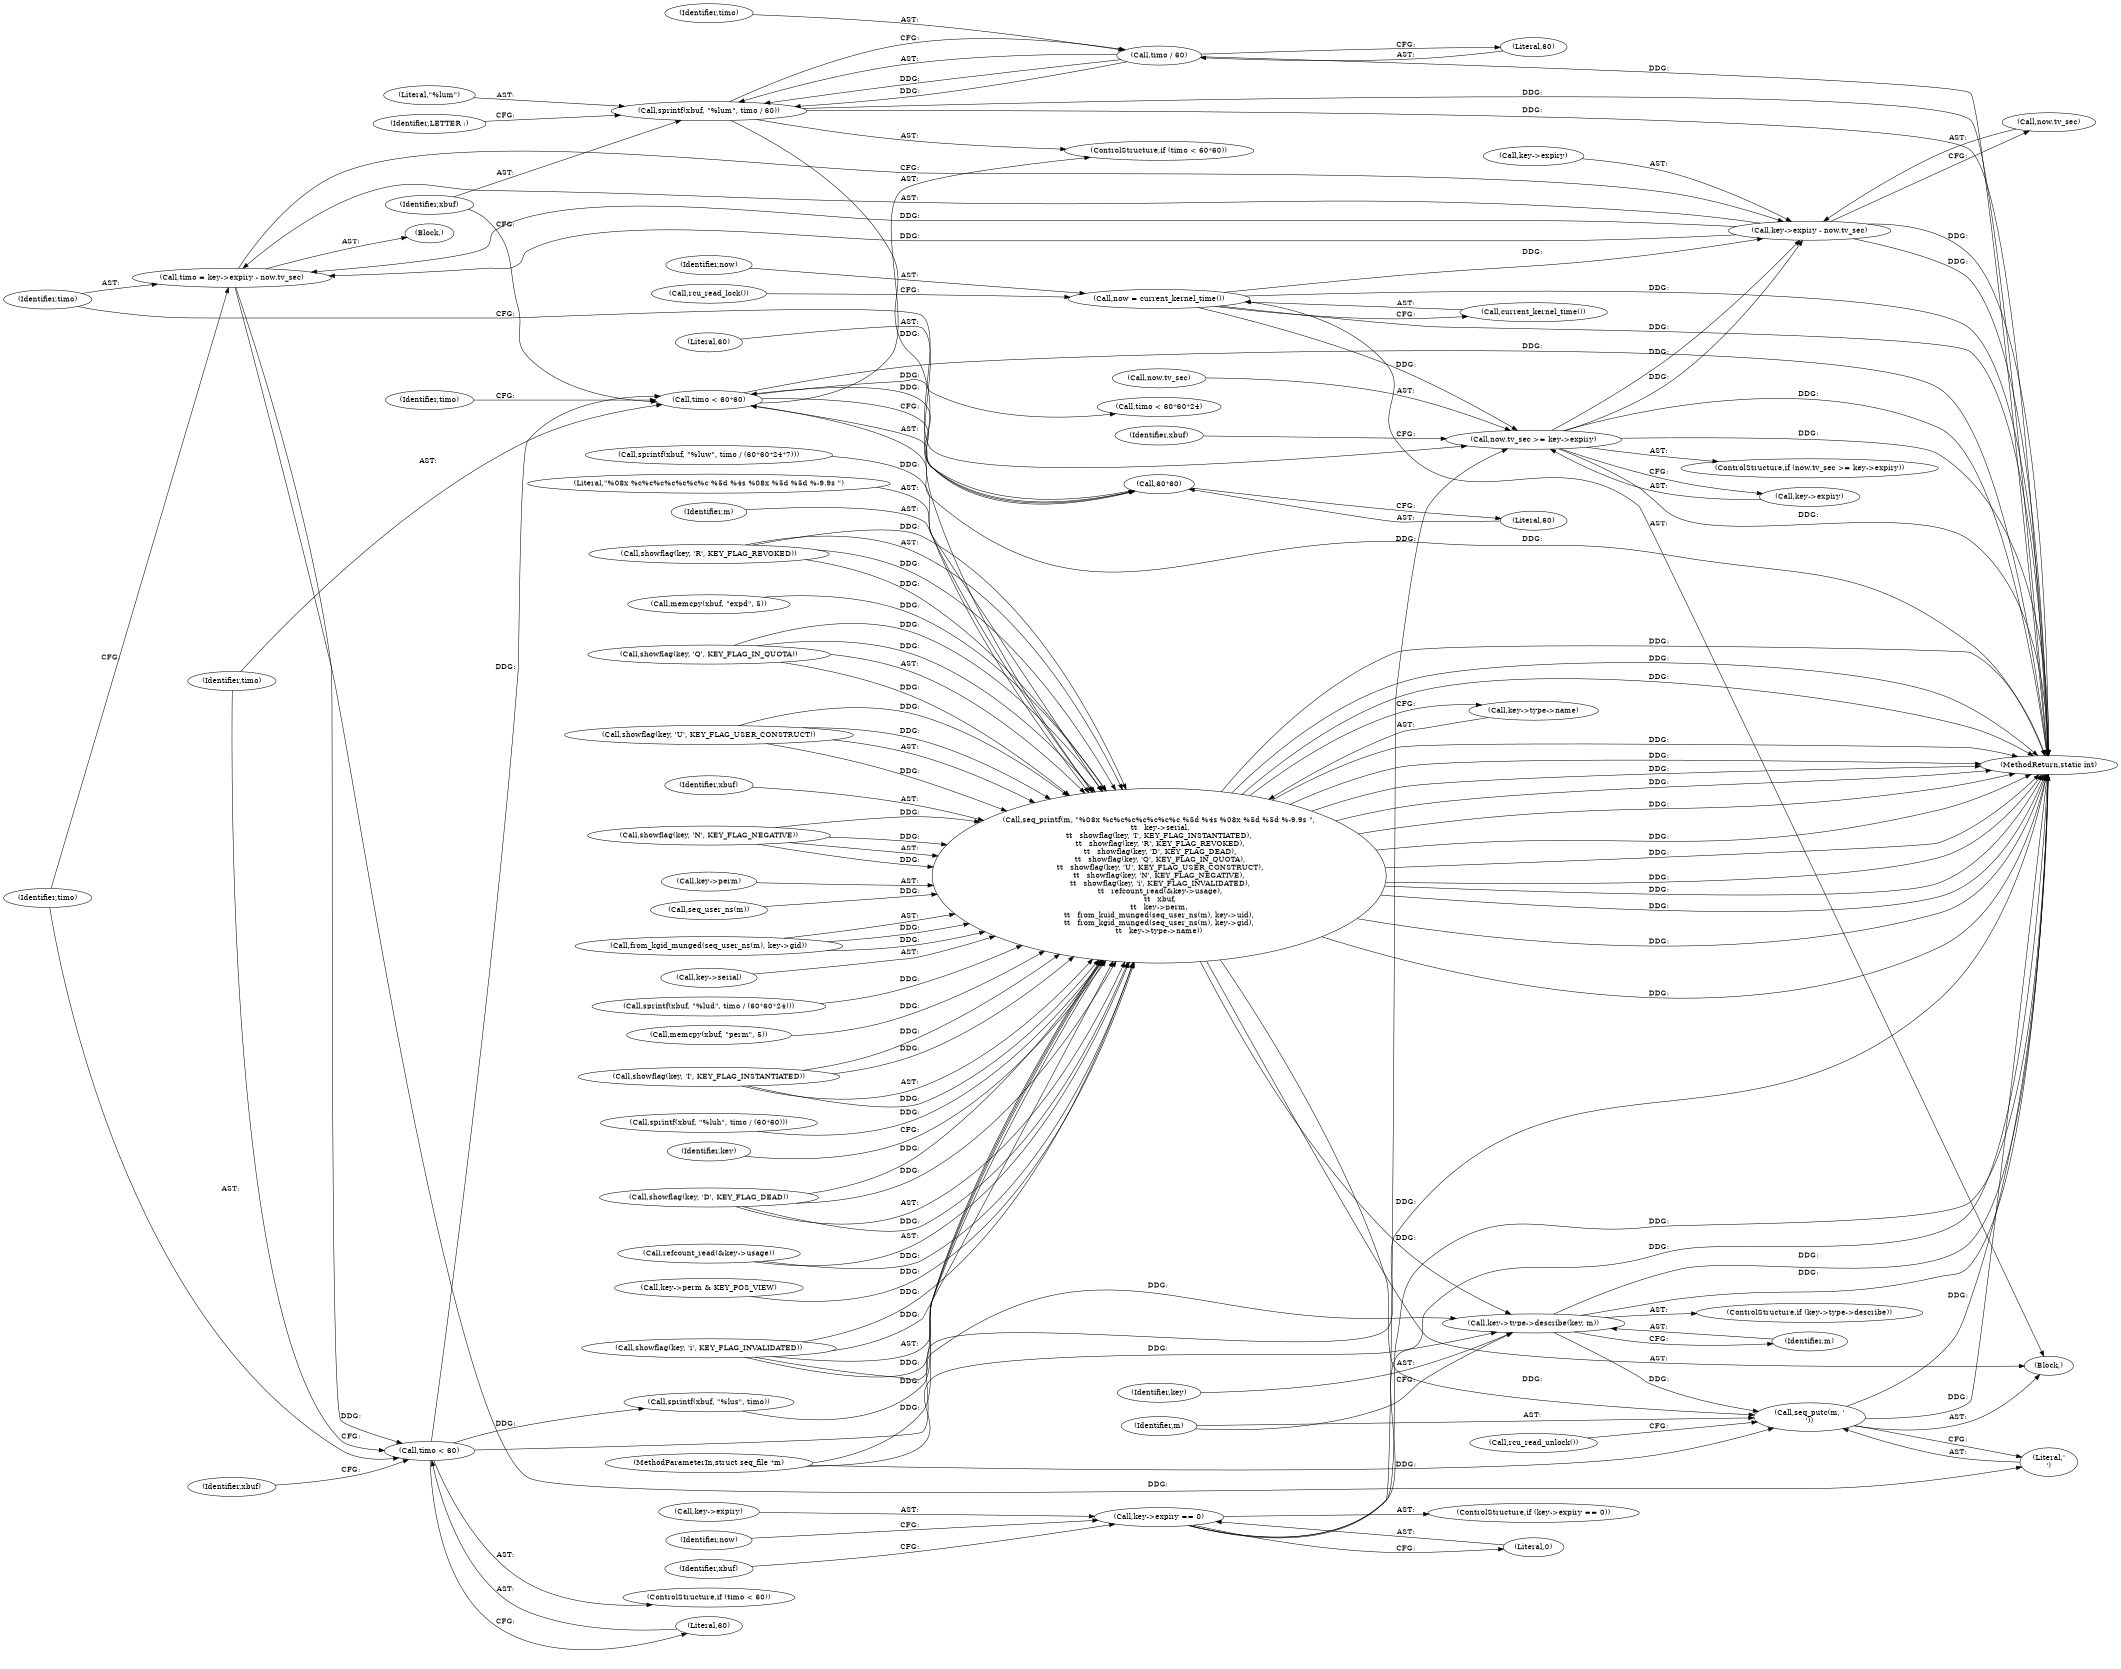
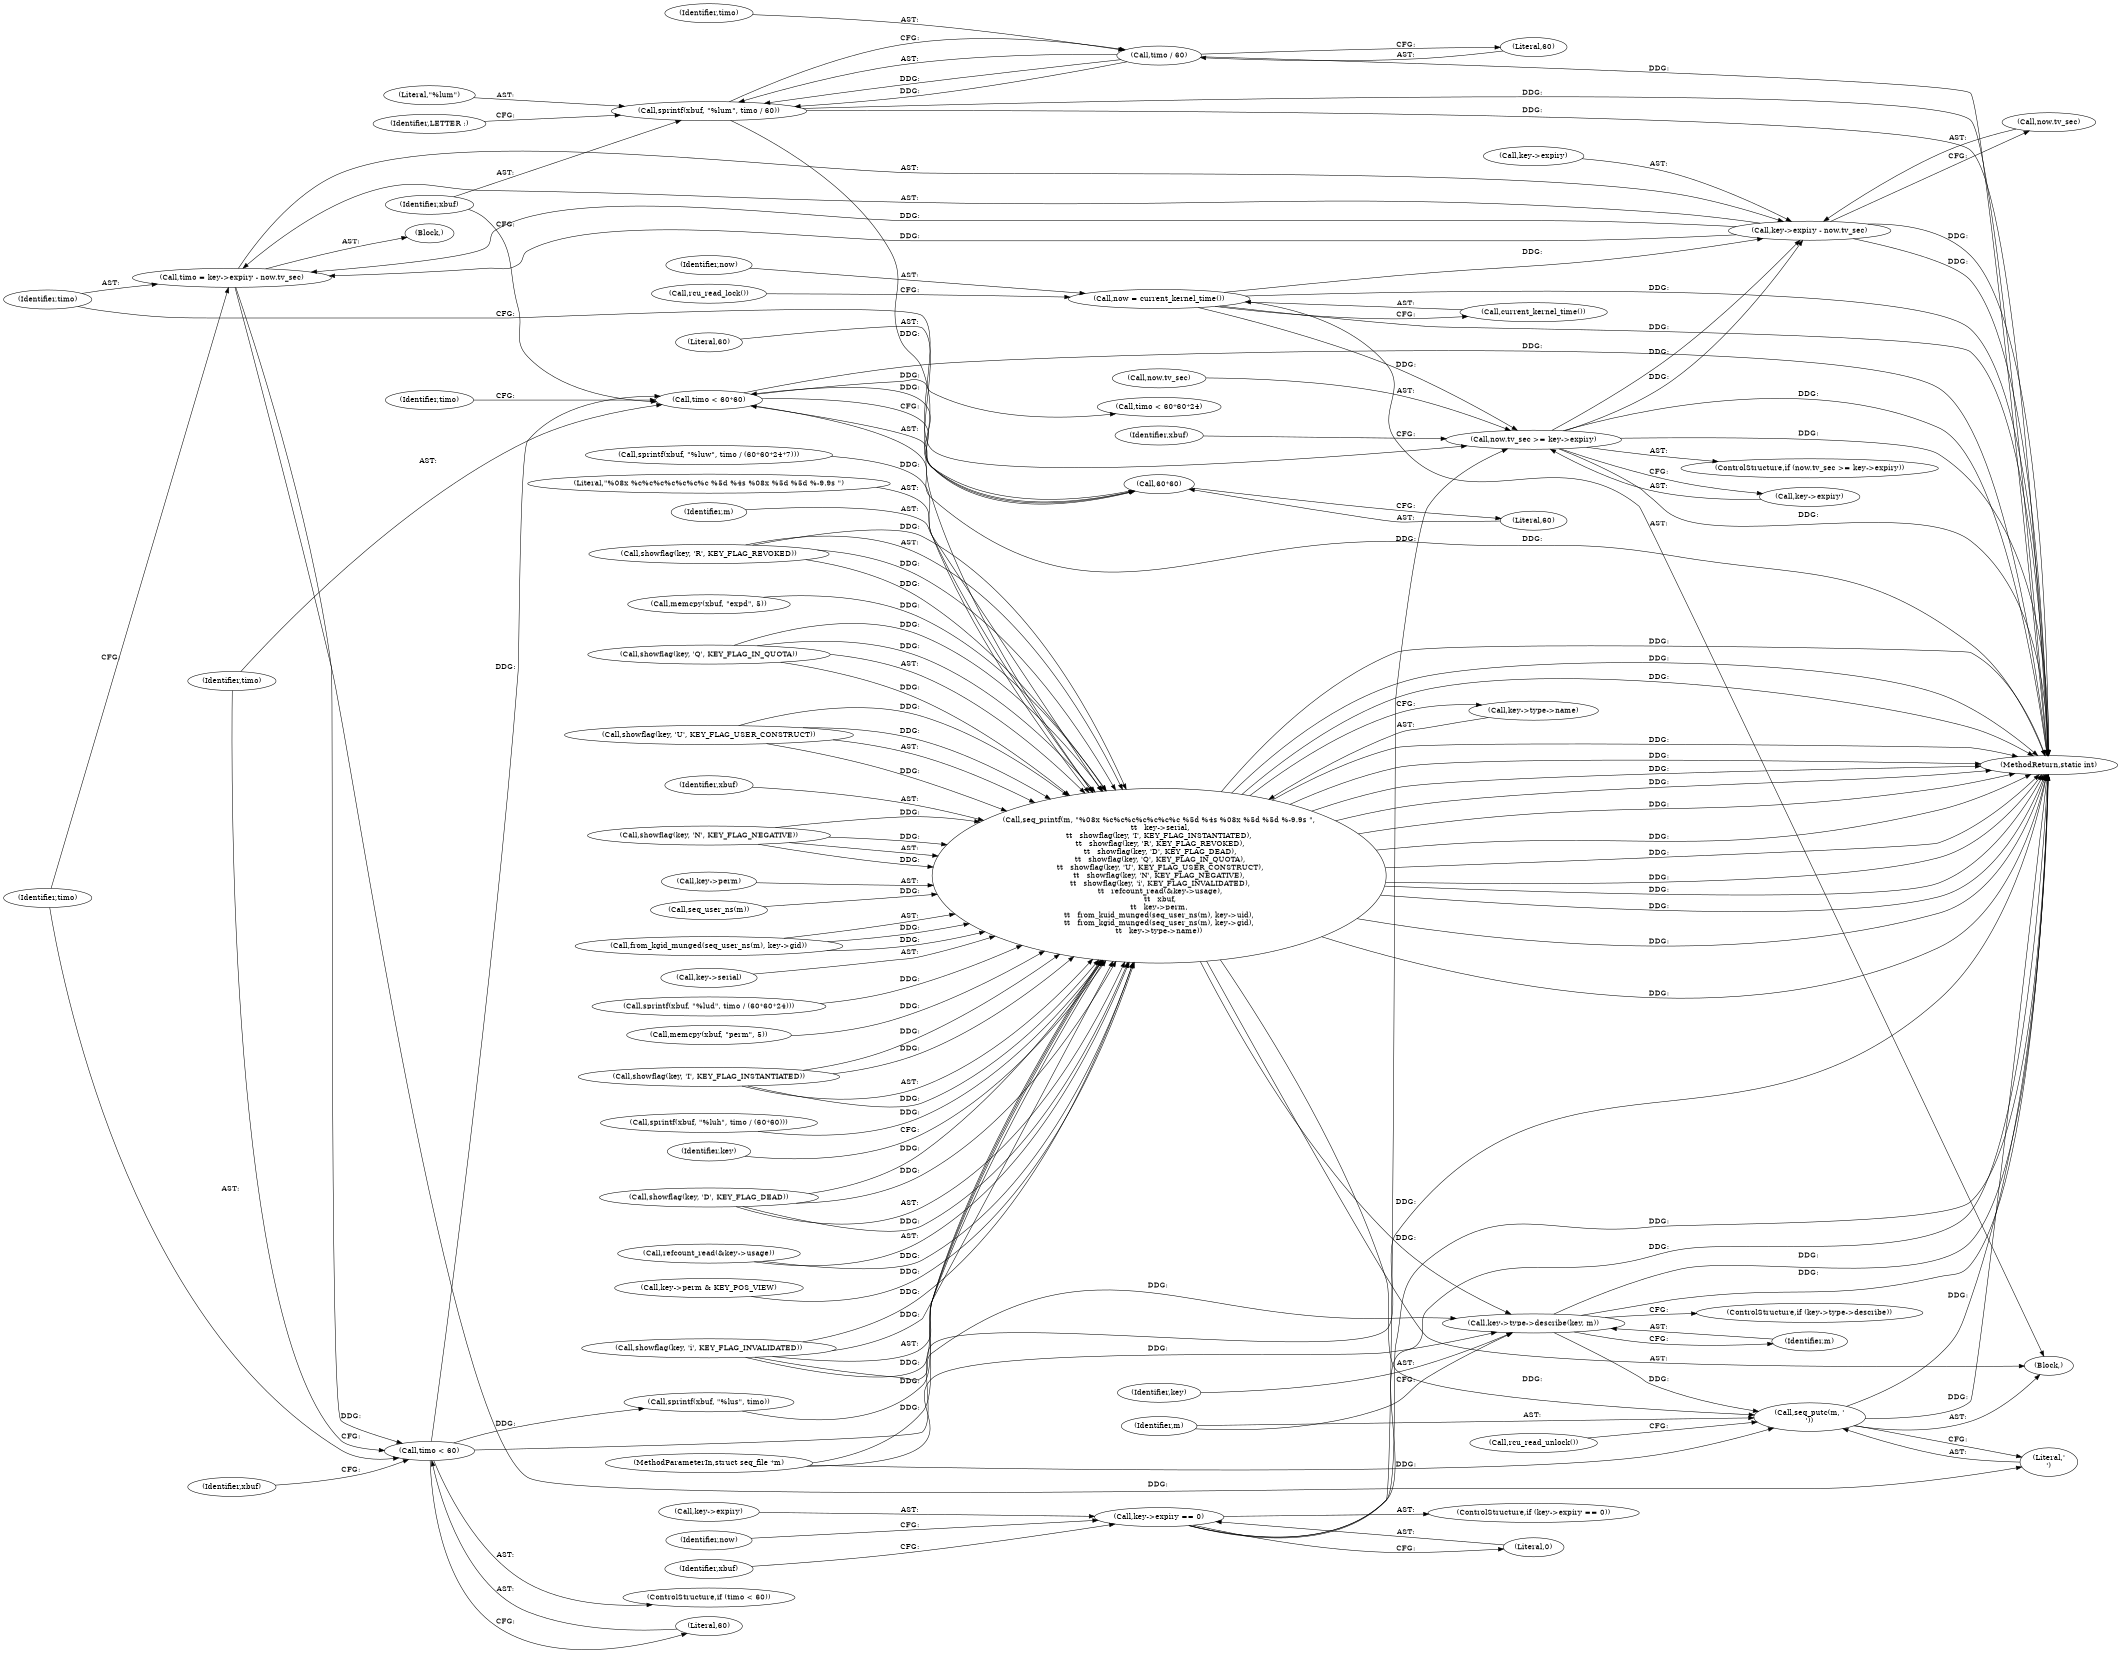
node "(ControlStructure,if (timo < 60*60))": removed
edge "(Call,timo = key->expiry - now.tv_sec)" -> "(Call,key->expiry - now.tv_sec)": label "CFG: " -> "AST: "
edge "(Call,key->type->describe(key, m))" -> "(ControlStructure,if (key->type->describe))": label "AST: " -> "CFG: "
